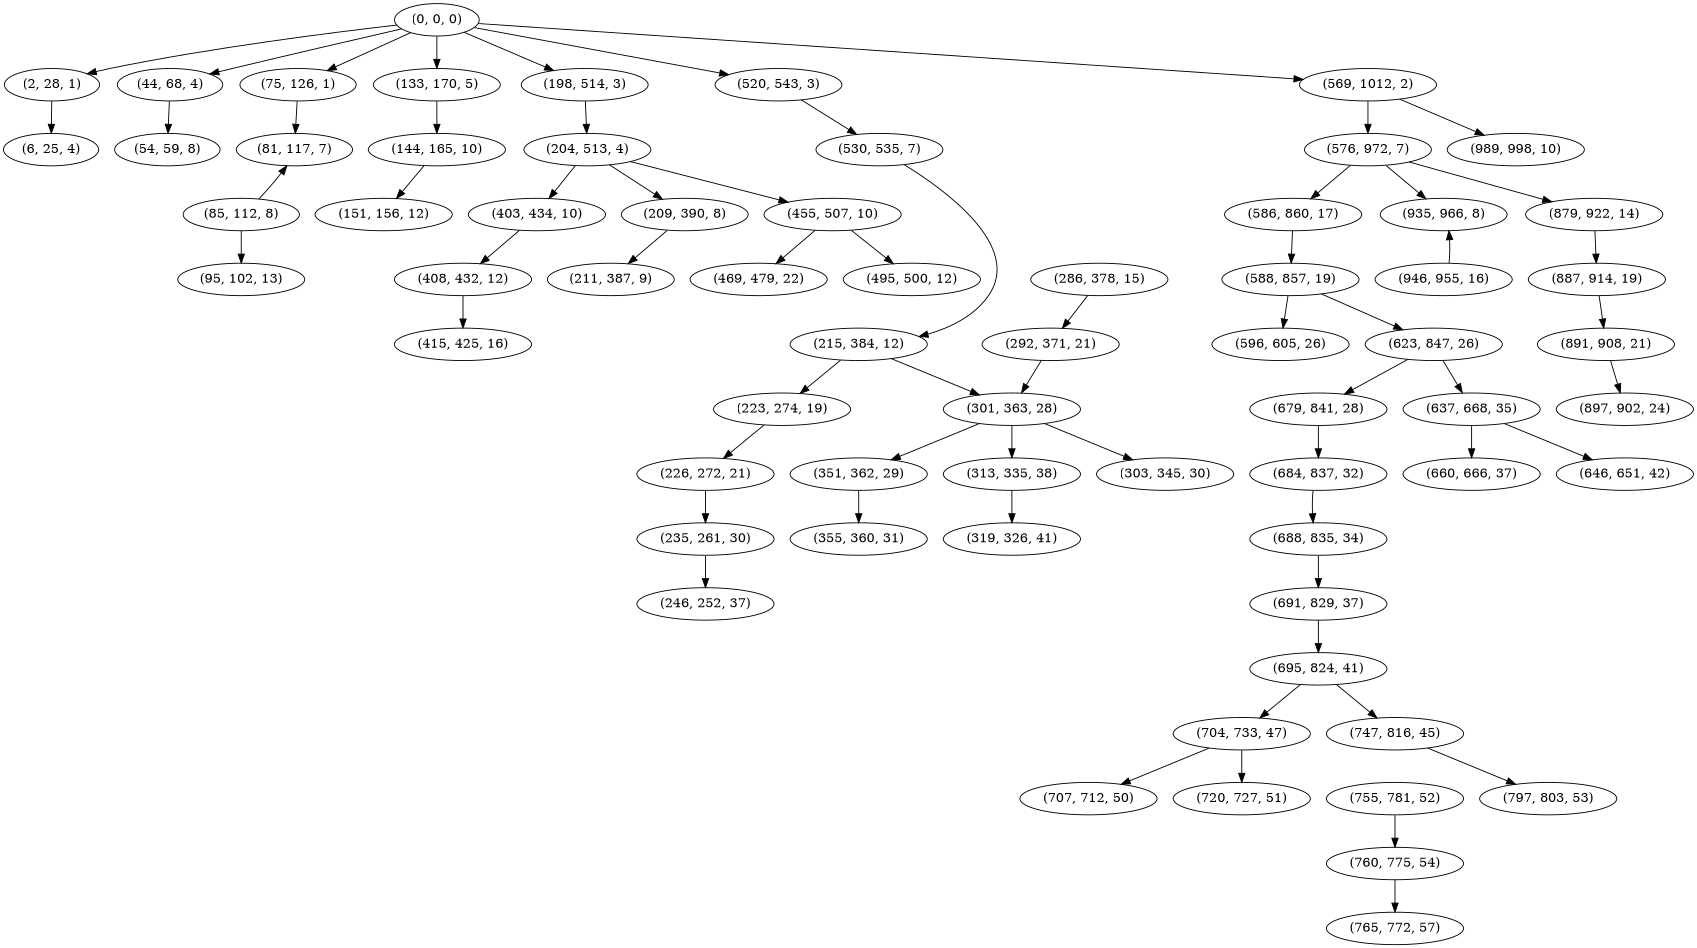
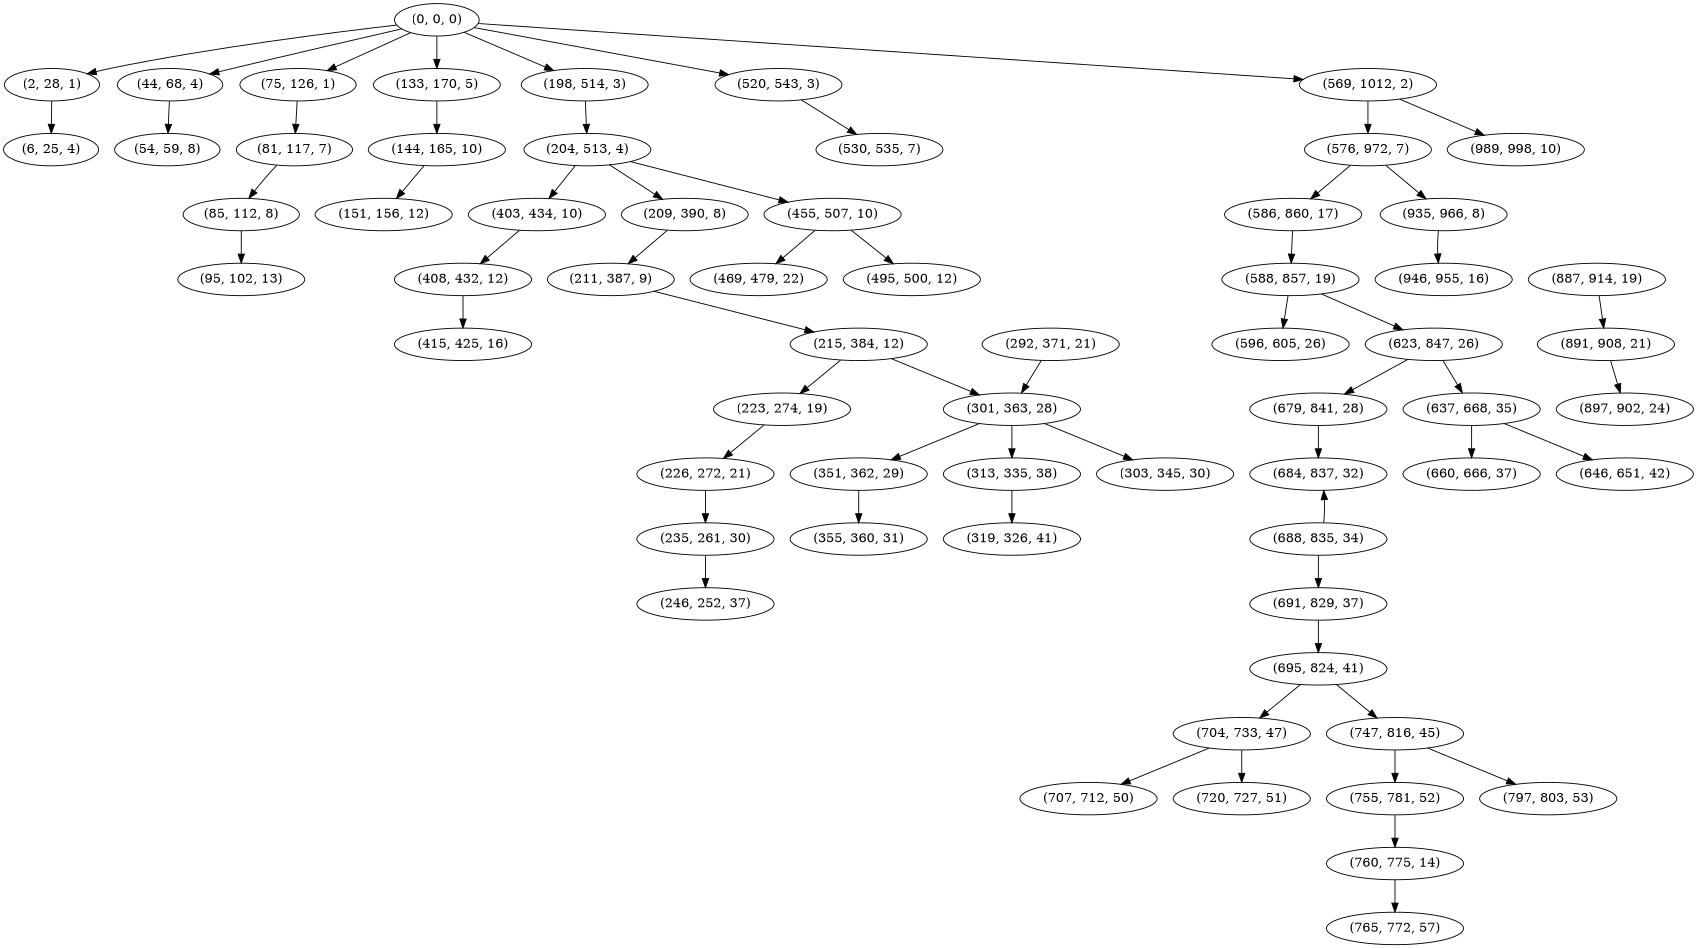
edge "(85, 112, 8)" -> "(81, 117, 7)": reversed
node "(879, 922, 14)": removed
edge "(530, 535, 7)" -> "(215, 384, 12)": now "(211, 387, 9)" -> "(215, 384, 12)"
edge "(946, 955, 16)" -> "(935, 966, 8)": reversed
node "(286, 378, 15)": removed
edge "(684, 837, 32)" -> "(688, 835, 34)": reversed
edge "(747, 816, 45)" -> "(755, 781, 52)": added
node "(760, 775, 54)": label "(760, 775, 54)" -> "(760, 775, 14)"
